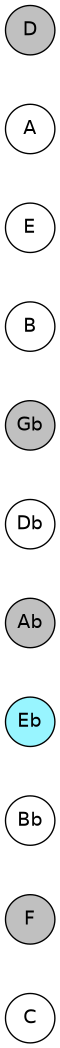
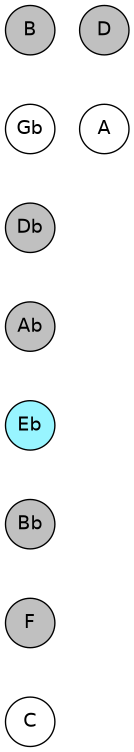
node "E": removed
node "B": fillcolor white -> gray
node "Gb": fillcolor gray -> white
node "Db": fillcolor white -> gray
node "Bb": fillcolor white -> gray
